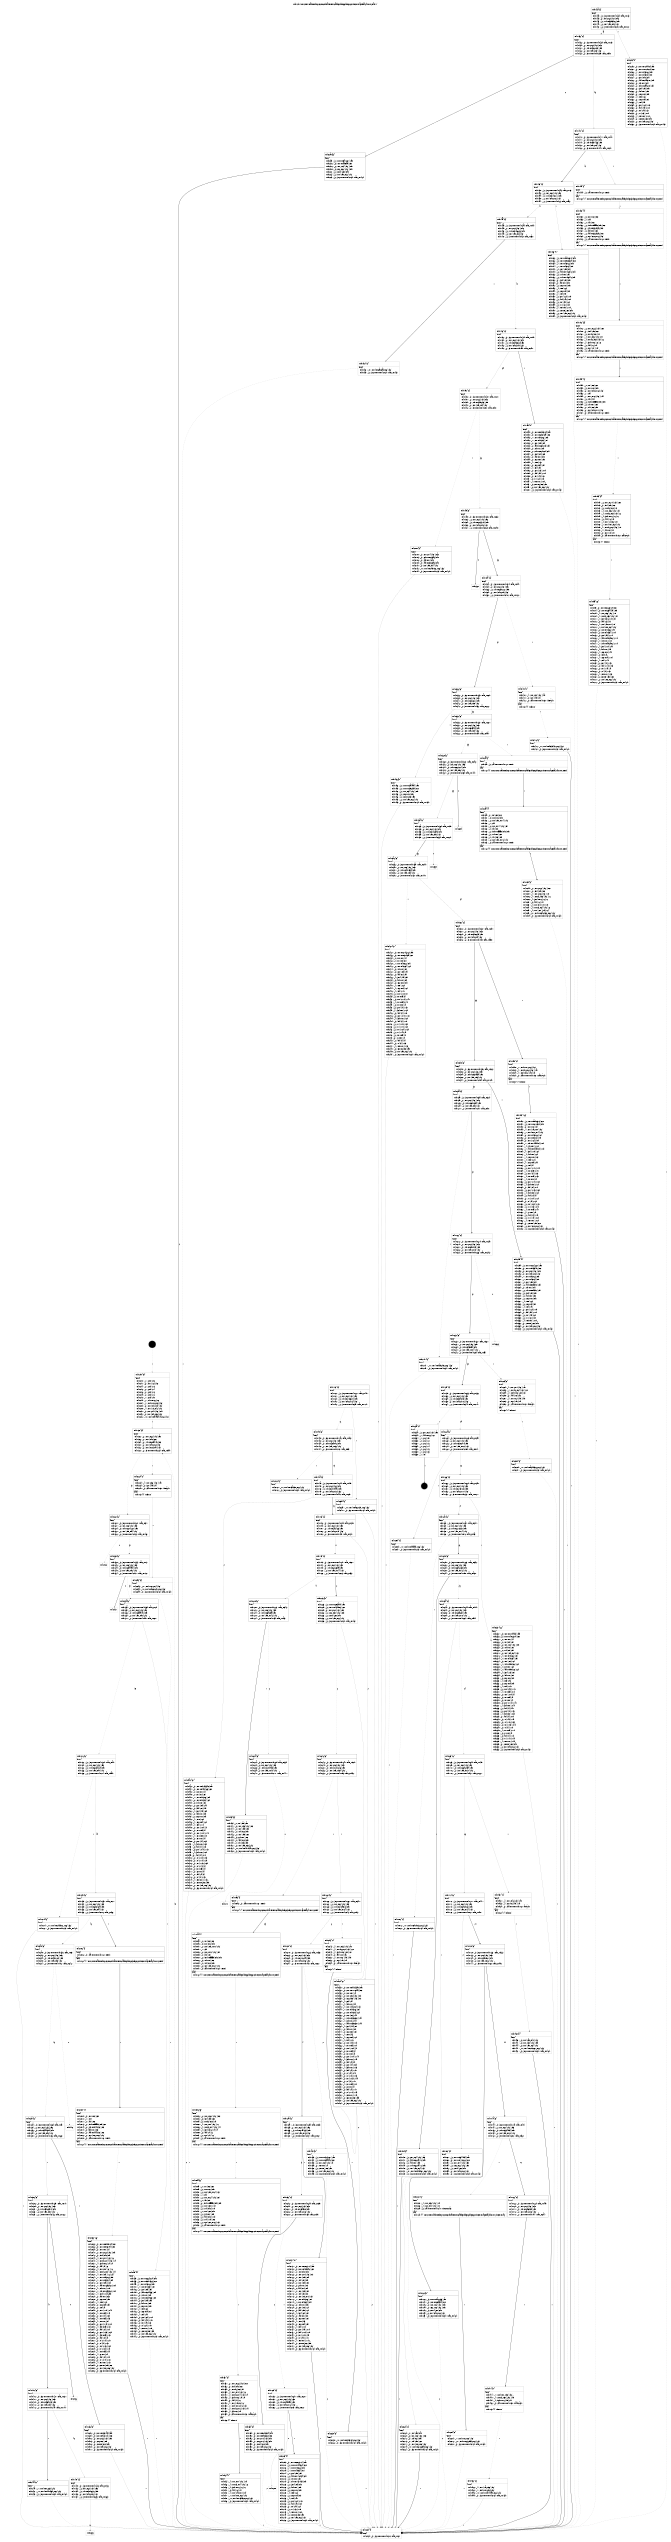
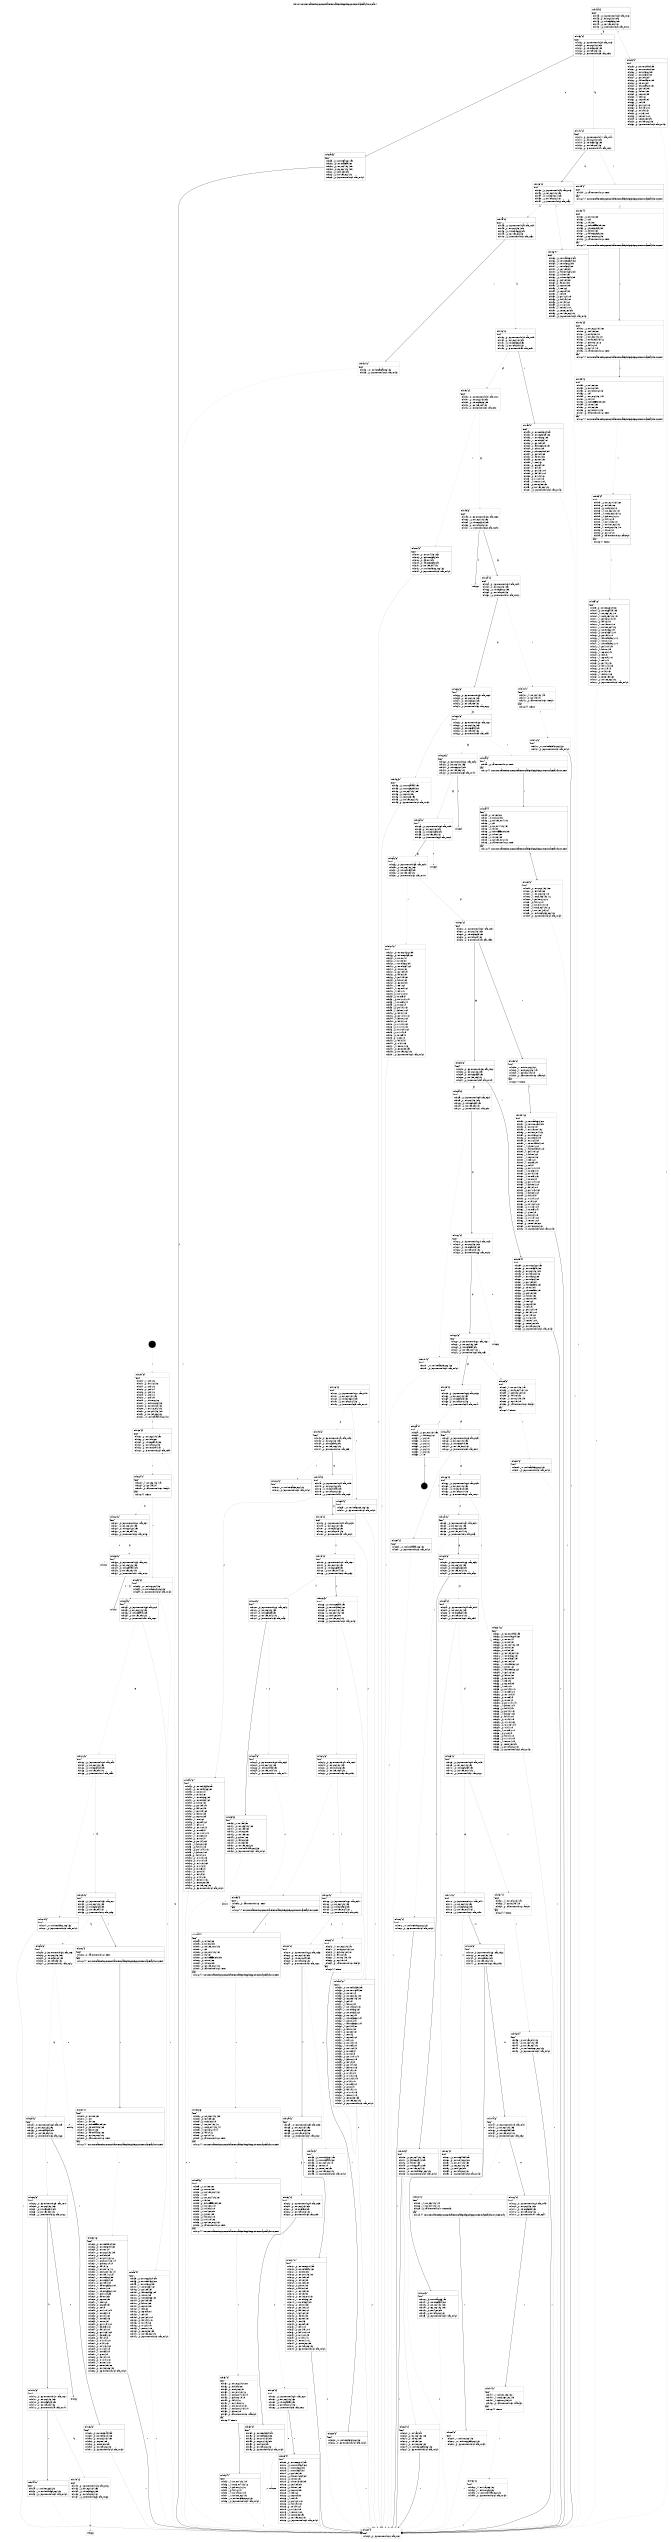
edge "0x401302 [32]" -> "0x401322 [28]": now "0x402289 [12]" -> "0x401322 [28]"
edge "0x401ea5 [5]" -> "0x401eaa [44]": label " 25" -> " 1"
